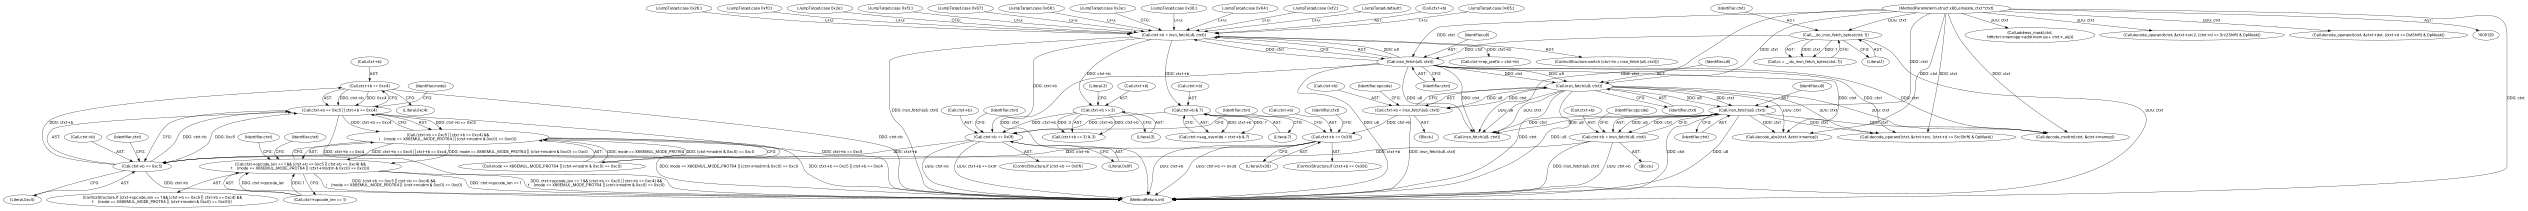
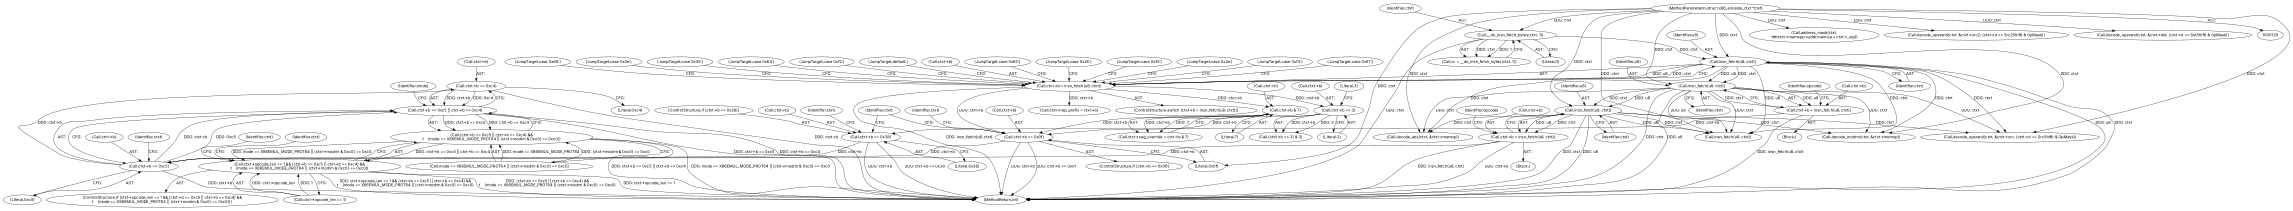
node "(Literal,1)": label "(Literal,1)" -> "(Literal,0)"
edge "(Call,ctxt->b == 0x38)" -> "(ControlStructure,if (ctxt->b == 0x38))": reversed
edge "(MethodParameterIn,struct x86_emulate_ctxt *ctxt)" -> "(MethodReturn,int)": now "(MethodParameterIn,struct x86_emulate_ctxt *ctxt)" -> "(Literal,0x0f)"
